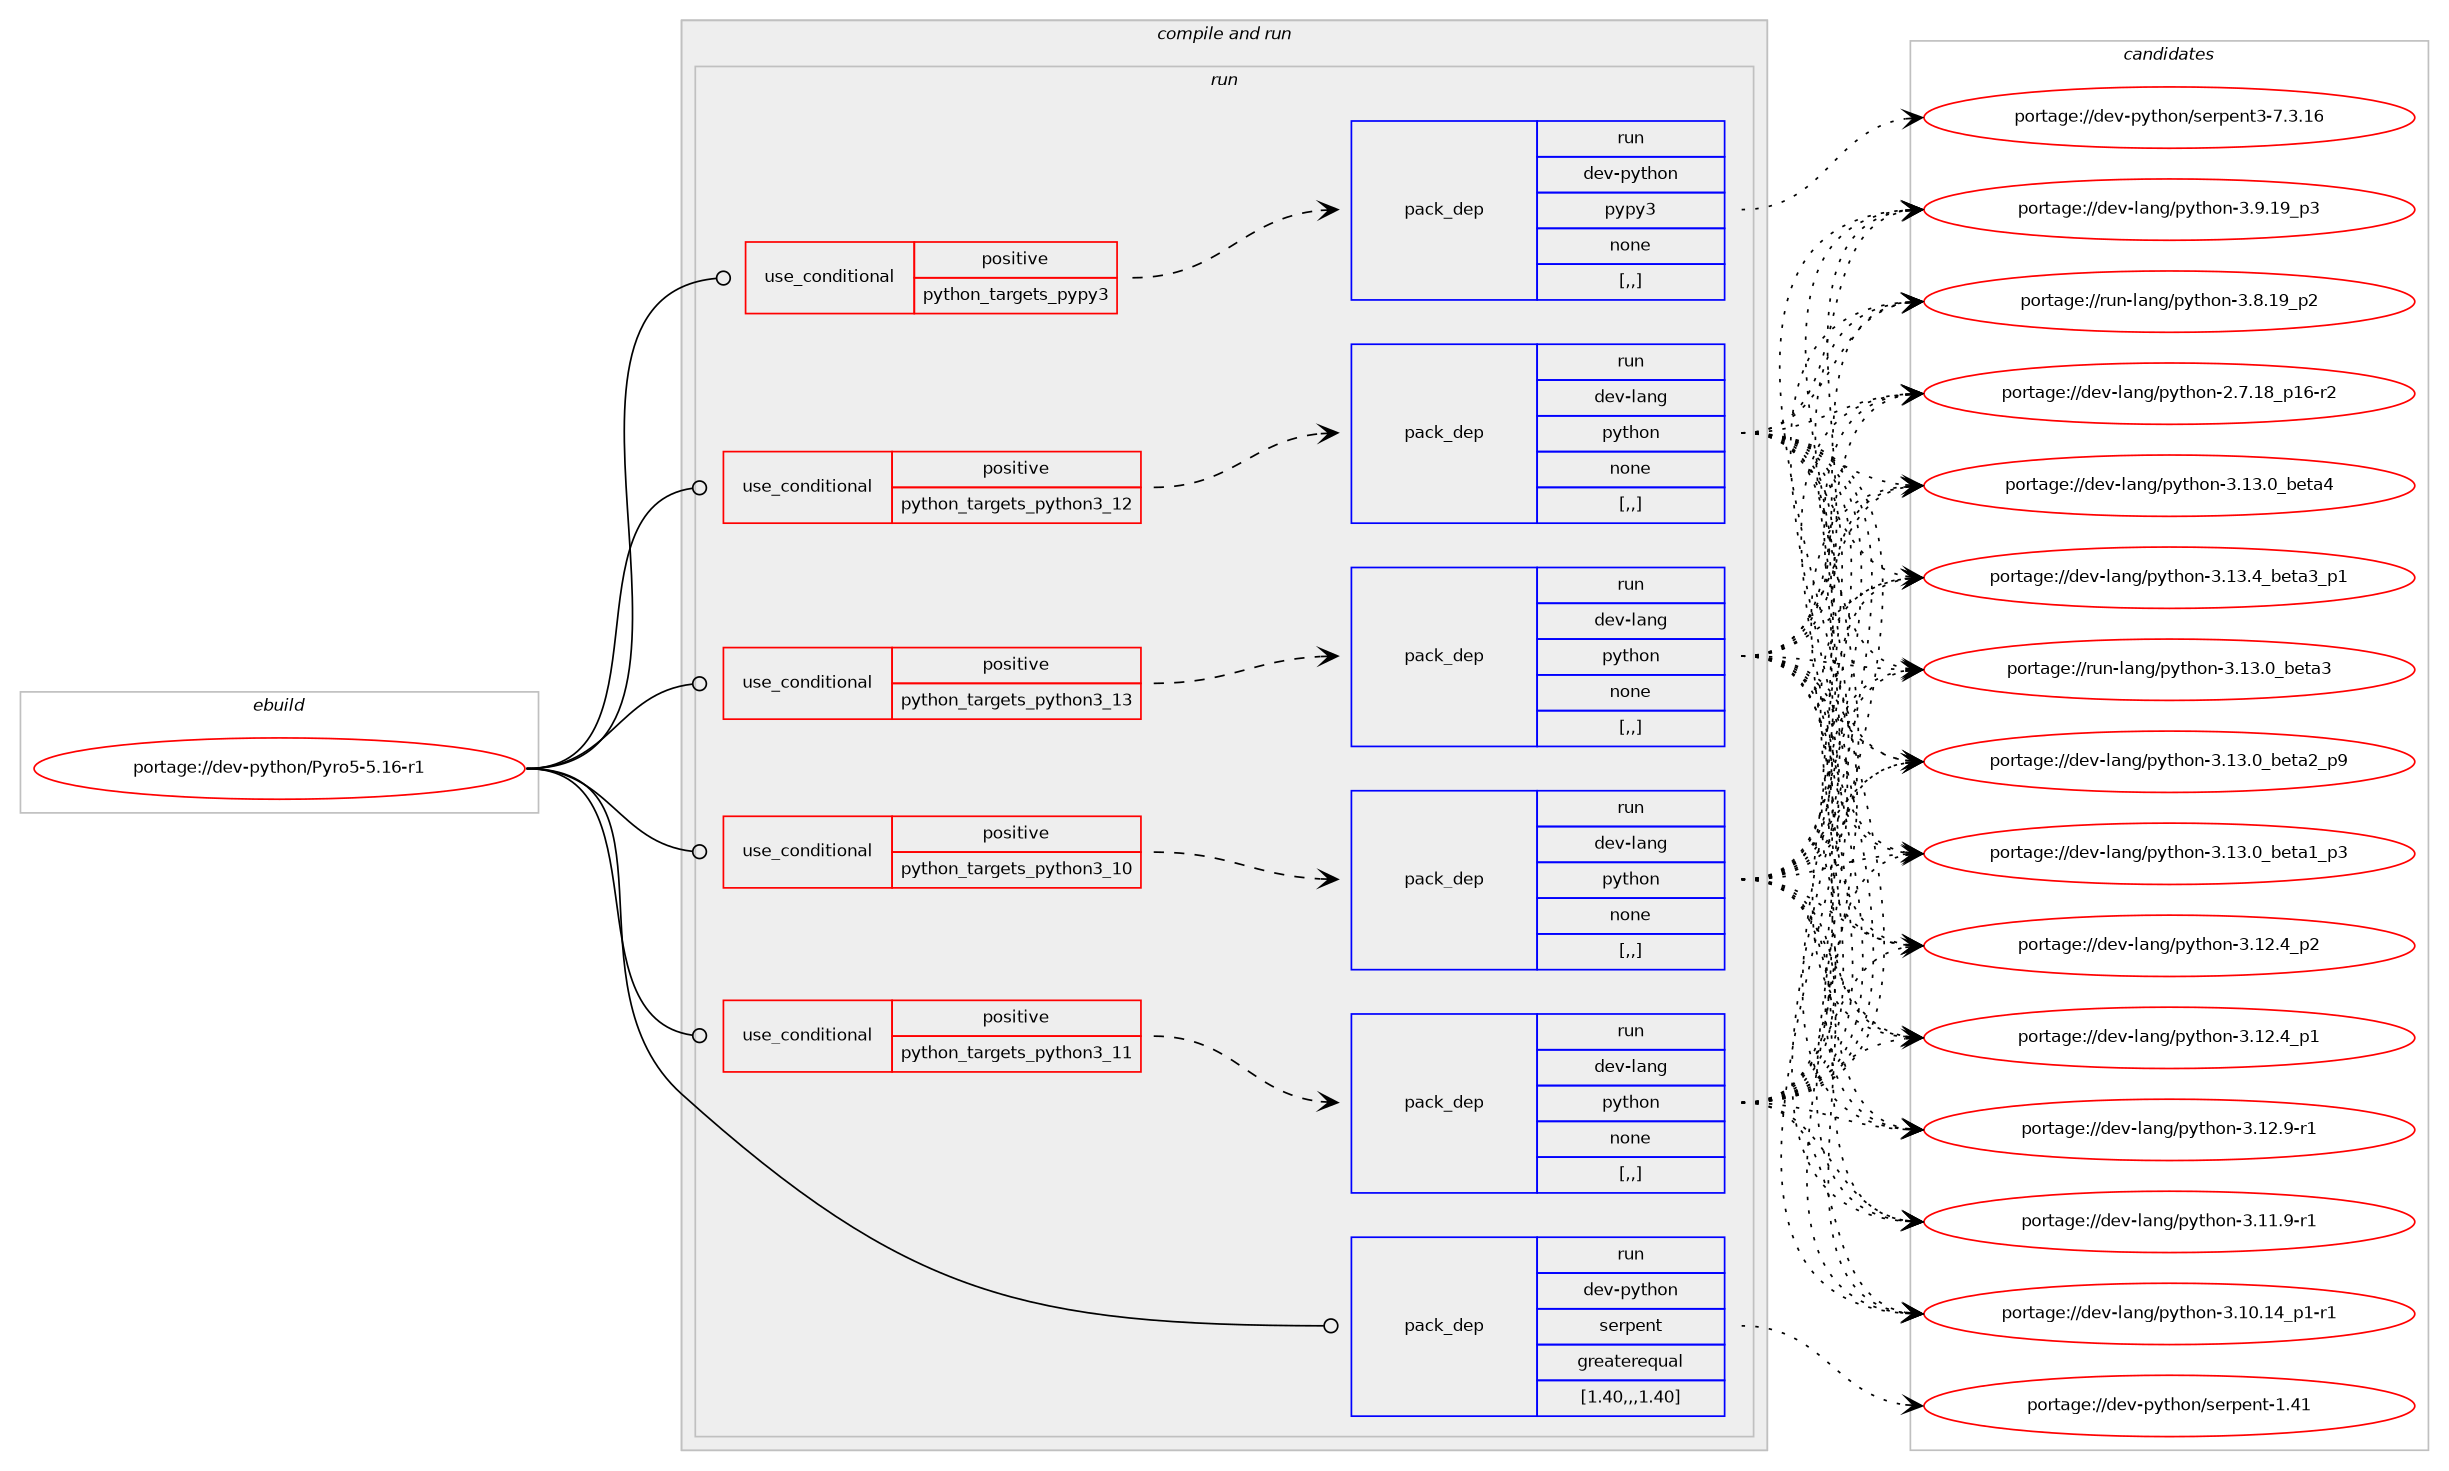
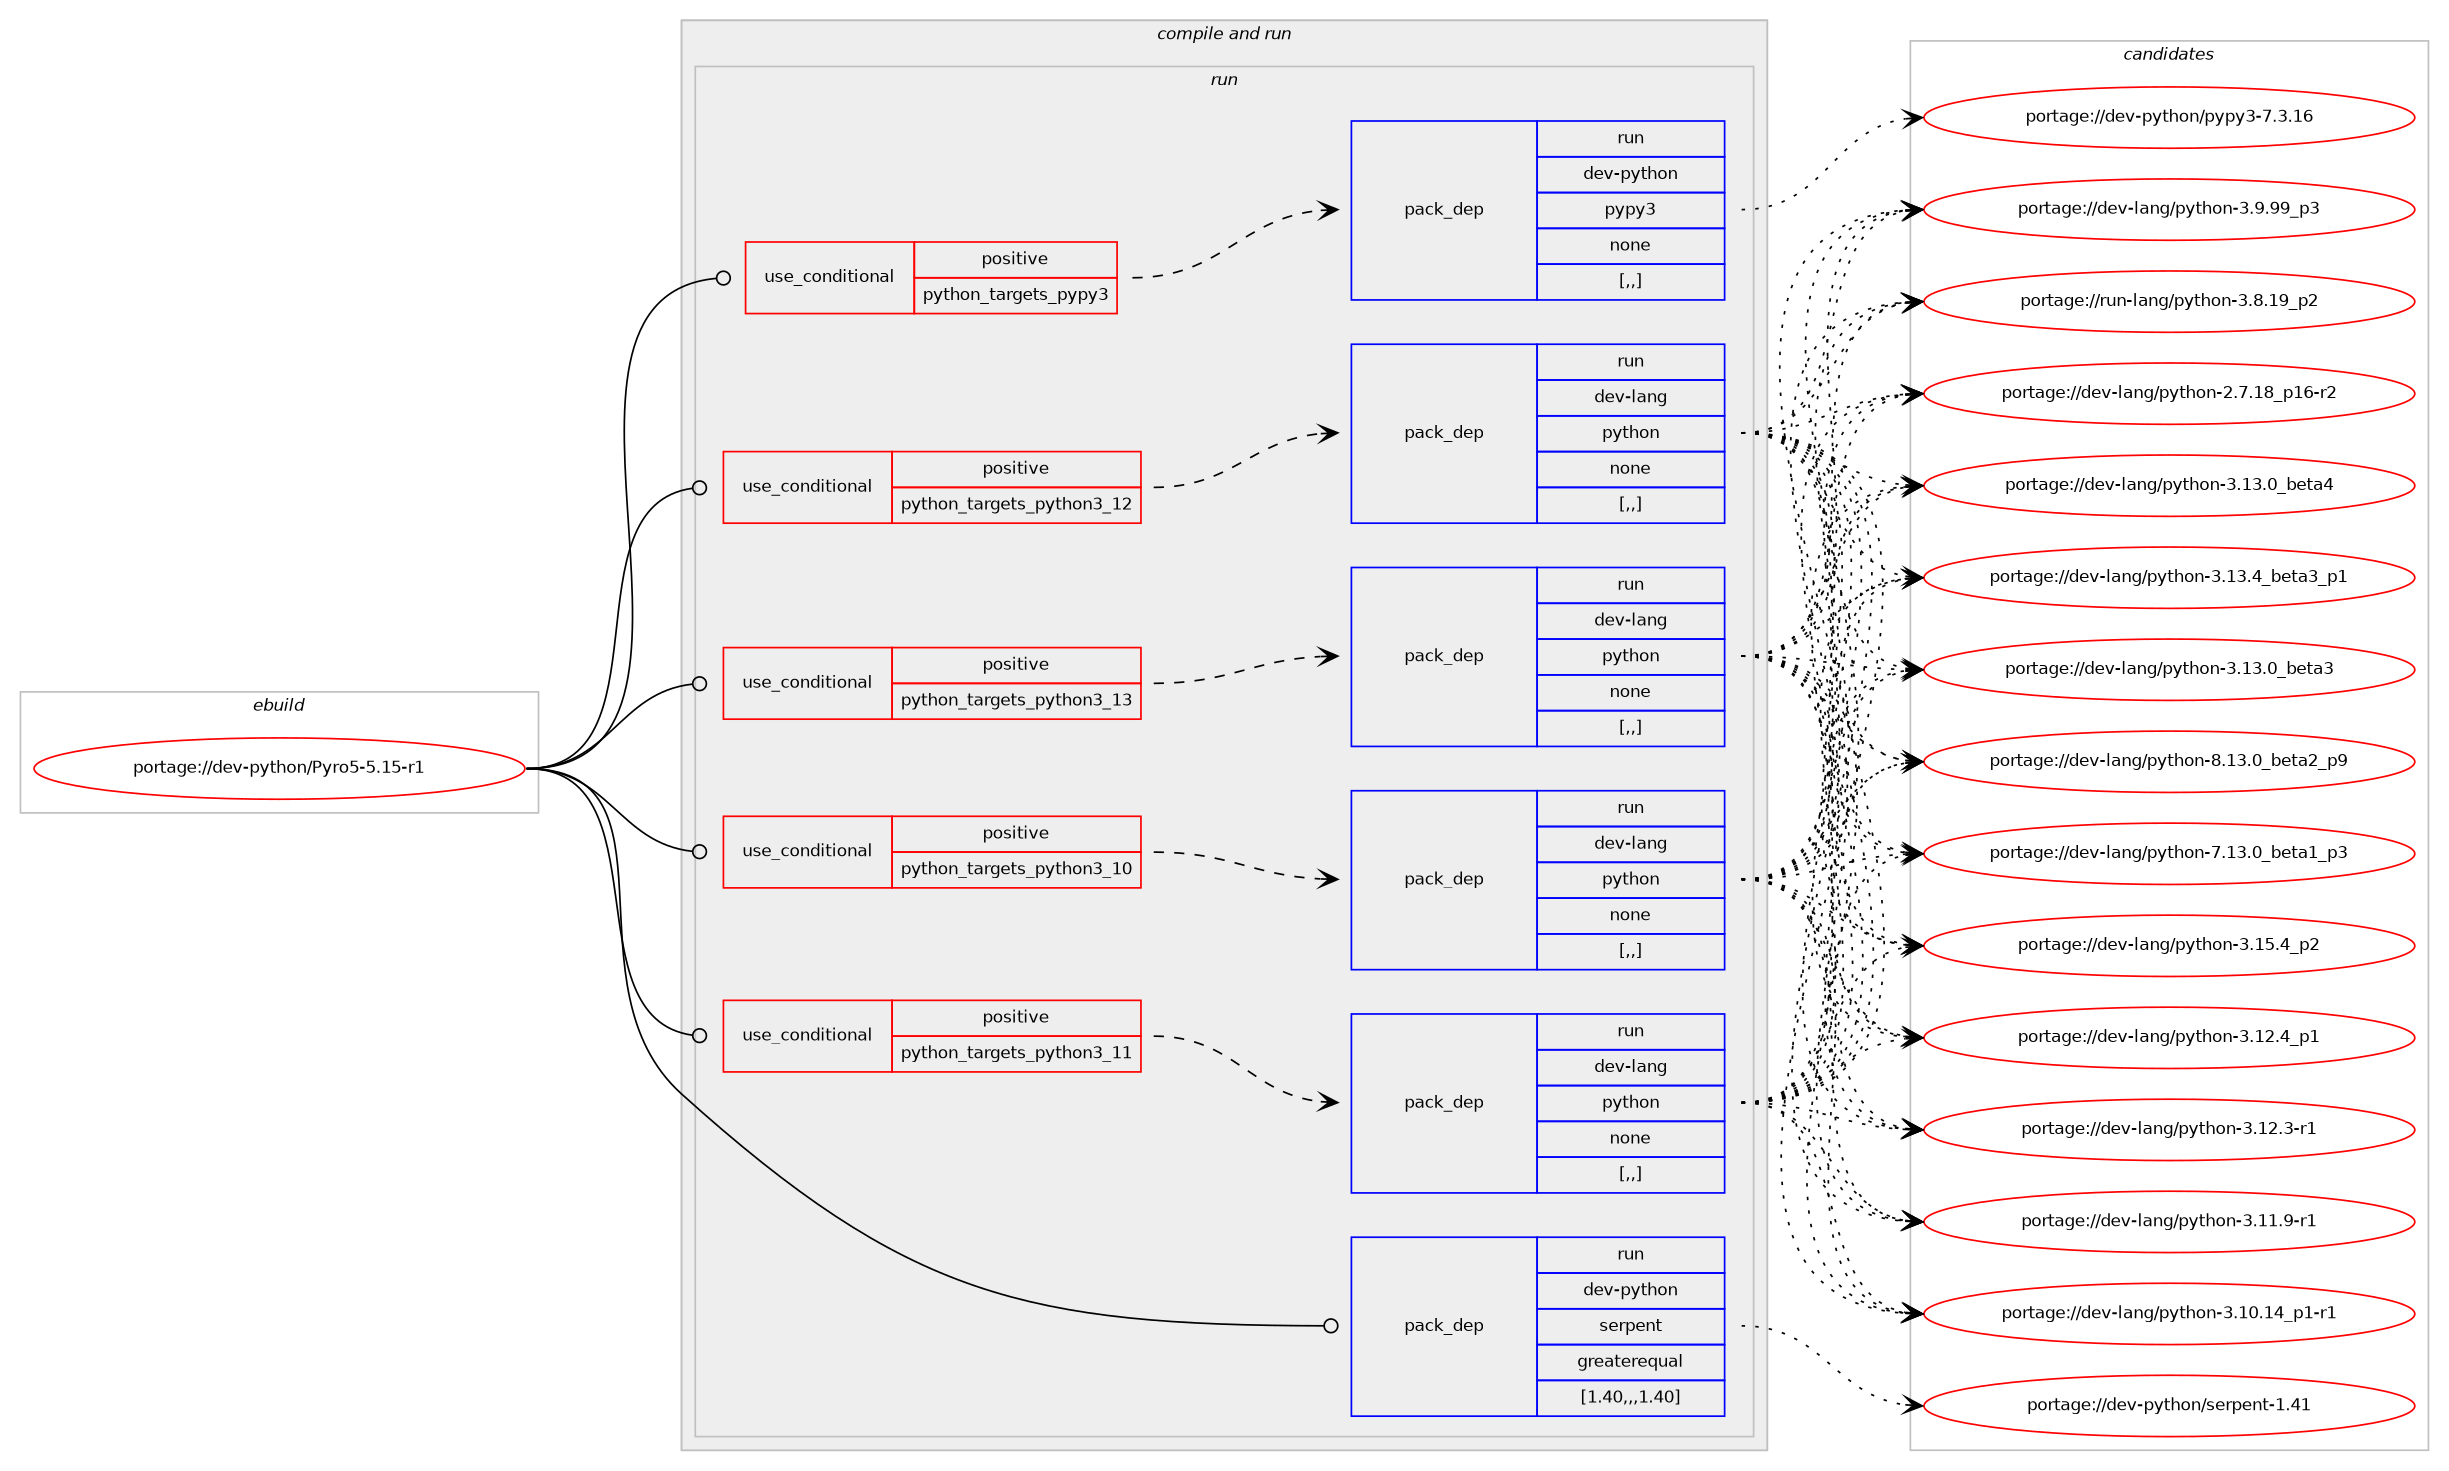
node "portage://dev-python/serpent3-7.3.16": label "portage://dev-python/serpent3-7.3.16" -> "portage://dev-python/pypy3-7.3.16"
node "portage://dev-lang/python-3.9.19_p3": label "portage://dev-lang/python-3.9.19_p3" -> "portage://dev-lang/python-3.9.99_p3"
node "portage://run-lang/python-3.13.0_beta3": label "portage://run-lang/python-3.13.0_beta3" -> "portage://dev-lang/python-3.13.0_beta3"
node "portage://dev-lang/python-3.13.0_beta2_p9": label "portage://dev-lang/python-3.13.0_beta2_p9" -> "portage://dev-lang/python-8.13.0_beta2_p9"
node "portage://dev-python/Pyro5-5.16-r1": label "portage://dev-python/Pyro5-5.16-r1" -> "portage://dev-python/Pyro5-5.15-r1"
node "portage://dev-lang/python-3.13.0_beta1_p3": label "portage://dev-lang/python-3.13.0_beta1_p3" -> "portage://dev-lang/python-7.13.0_beta1_p3"
node "portage://dev-lang/python-3.12.4_p2": label "portage://dev-lang/python-3.12.4_p2" -> "portage://dev-lang/python-3.15.4_p2"
node "portage://dev-lang/python-3.12.9-r1": label "portage://dev-lang/python-3.12.9-r1" -> "portage://dev-lang/python-3.12.3-r1"
